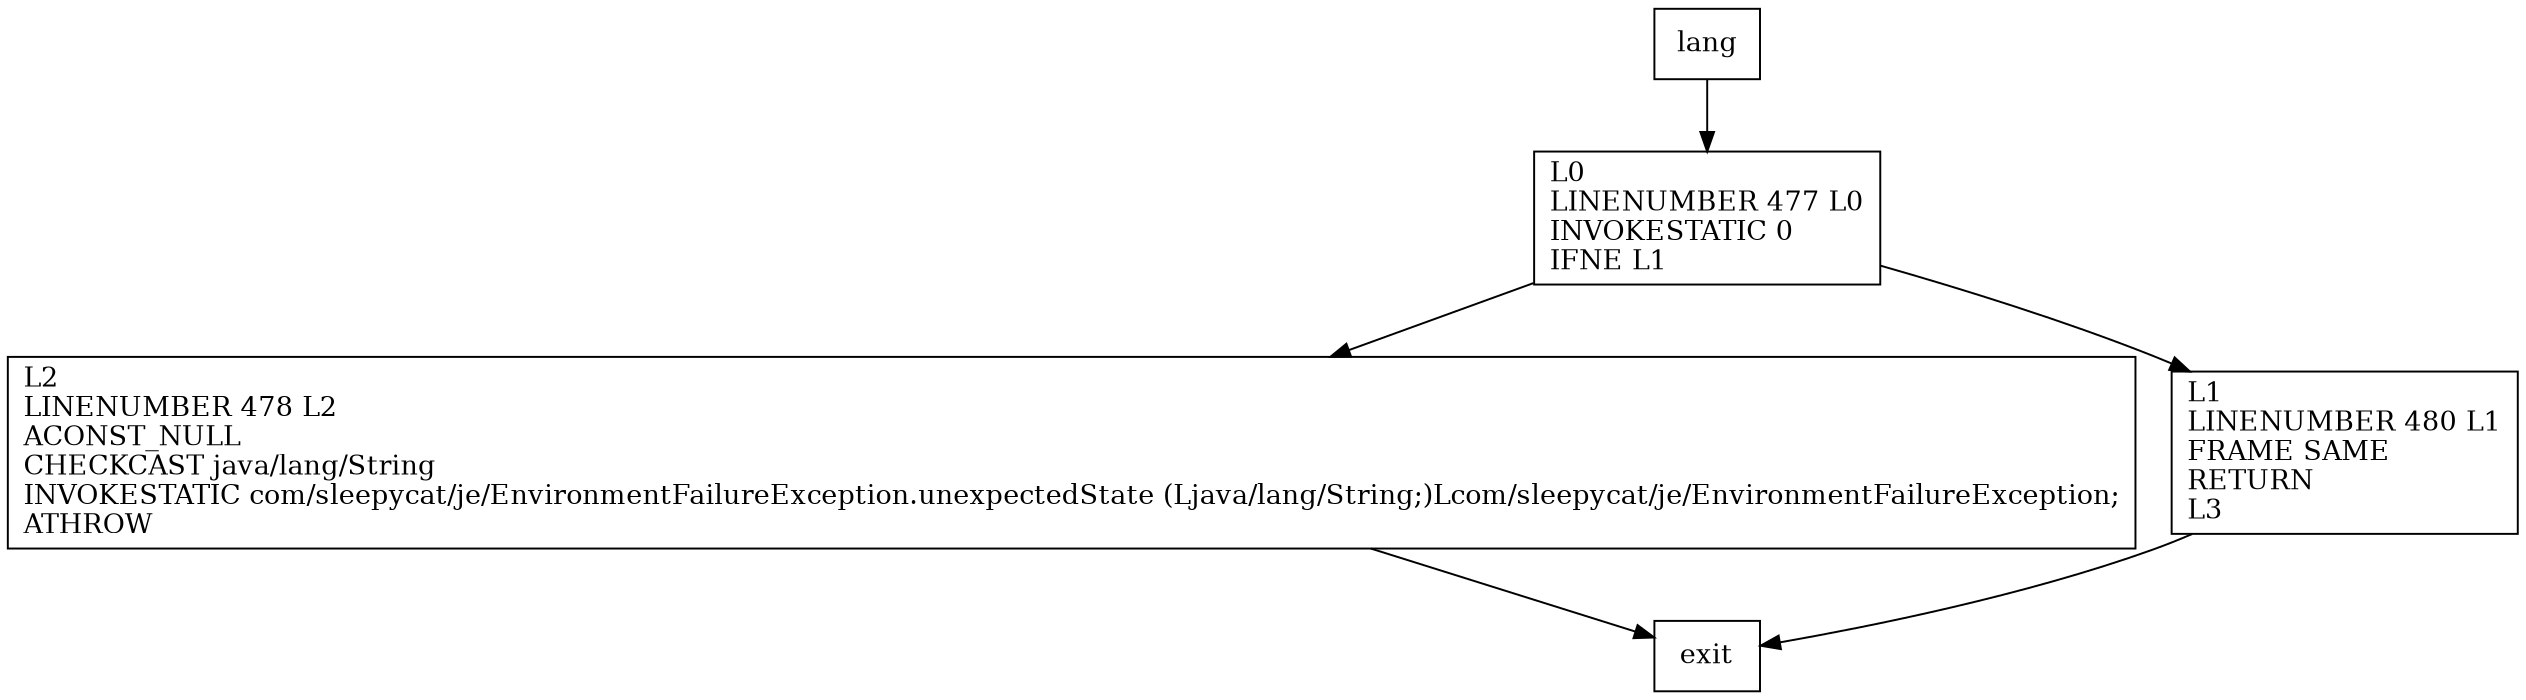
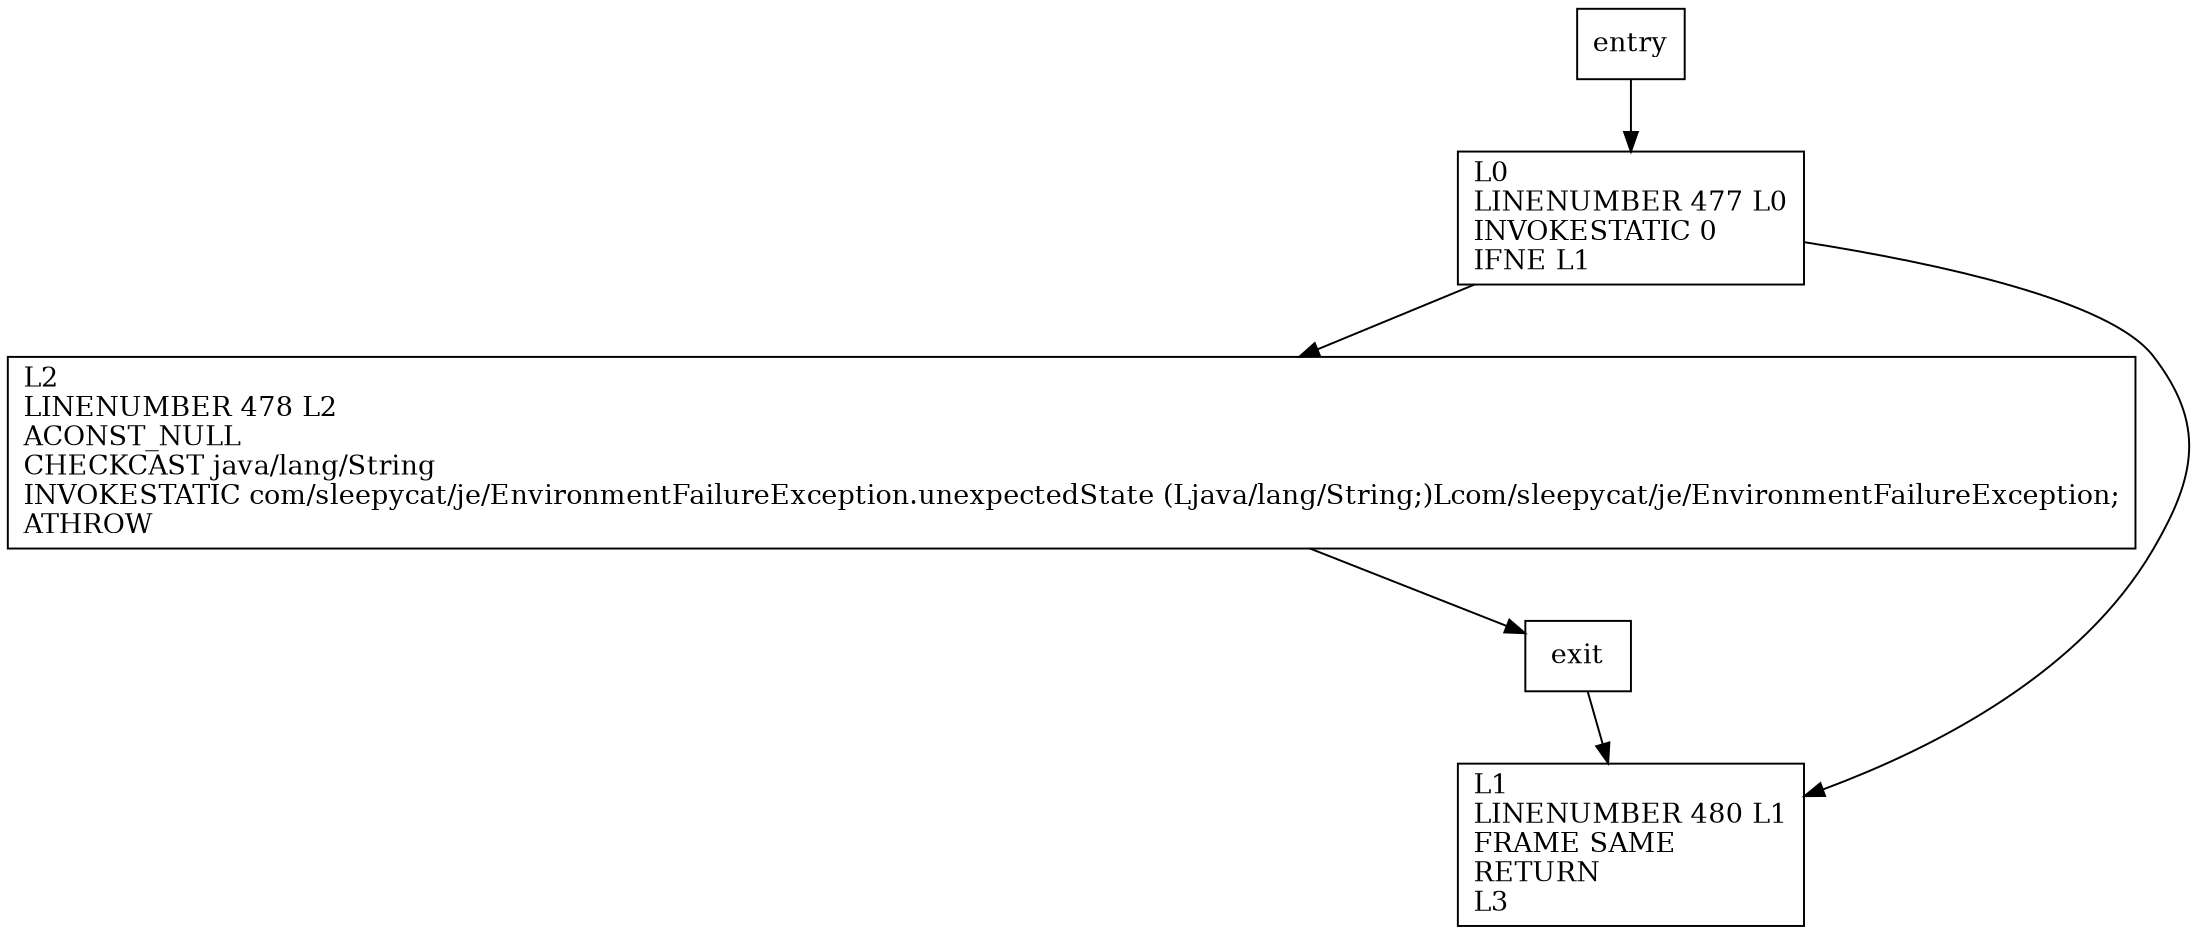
node "lang": label "lang" -> "entry"
edge "L1 LINENUMBER 480 L1 FRAME SAME RETURN L3" -> "exit": reversed
